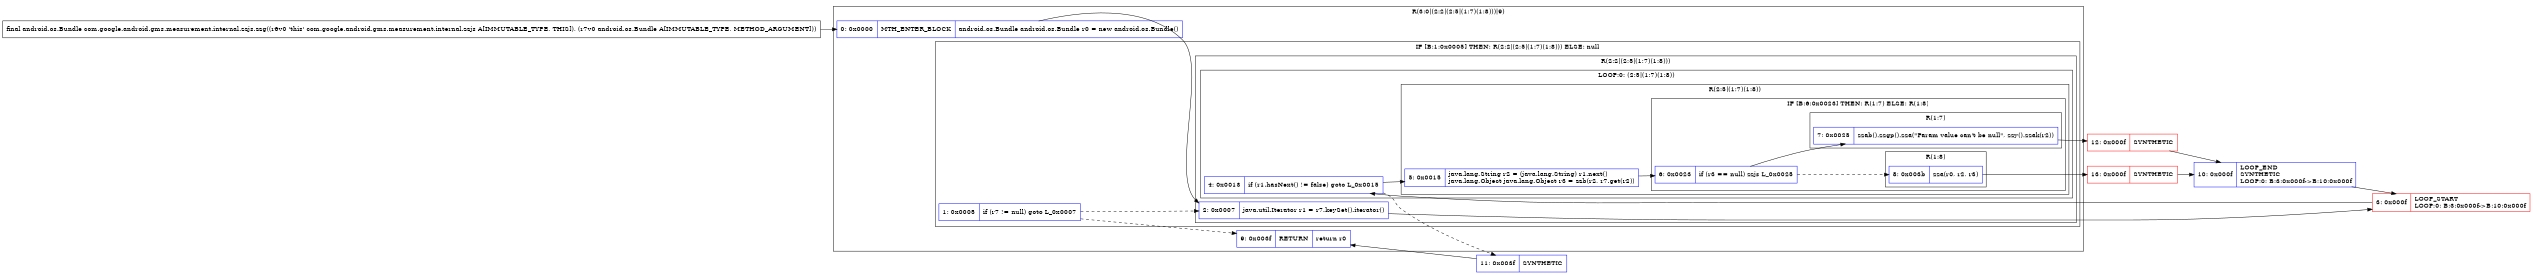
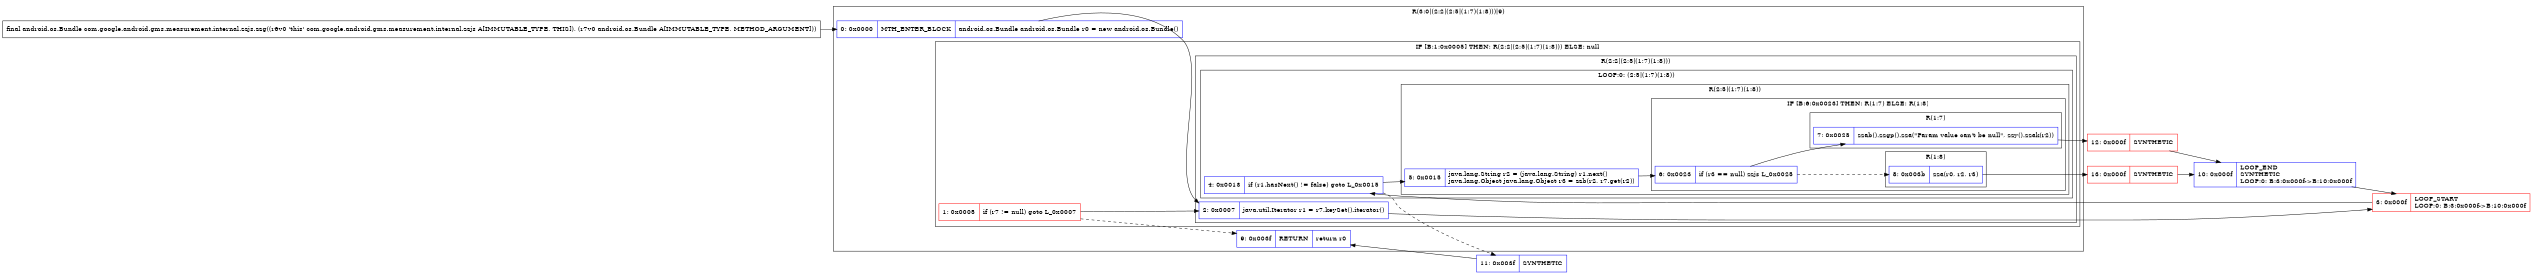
edge "1: 0x0005" -> "2: 0x0007": style dashed -> solid
node "1: 0x0005": color blue -> red
